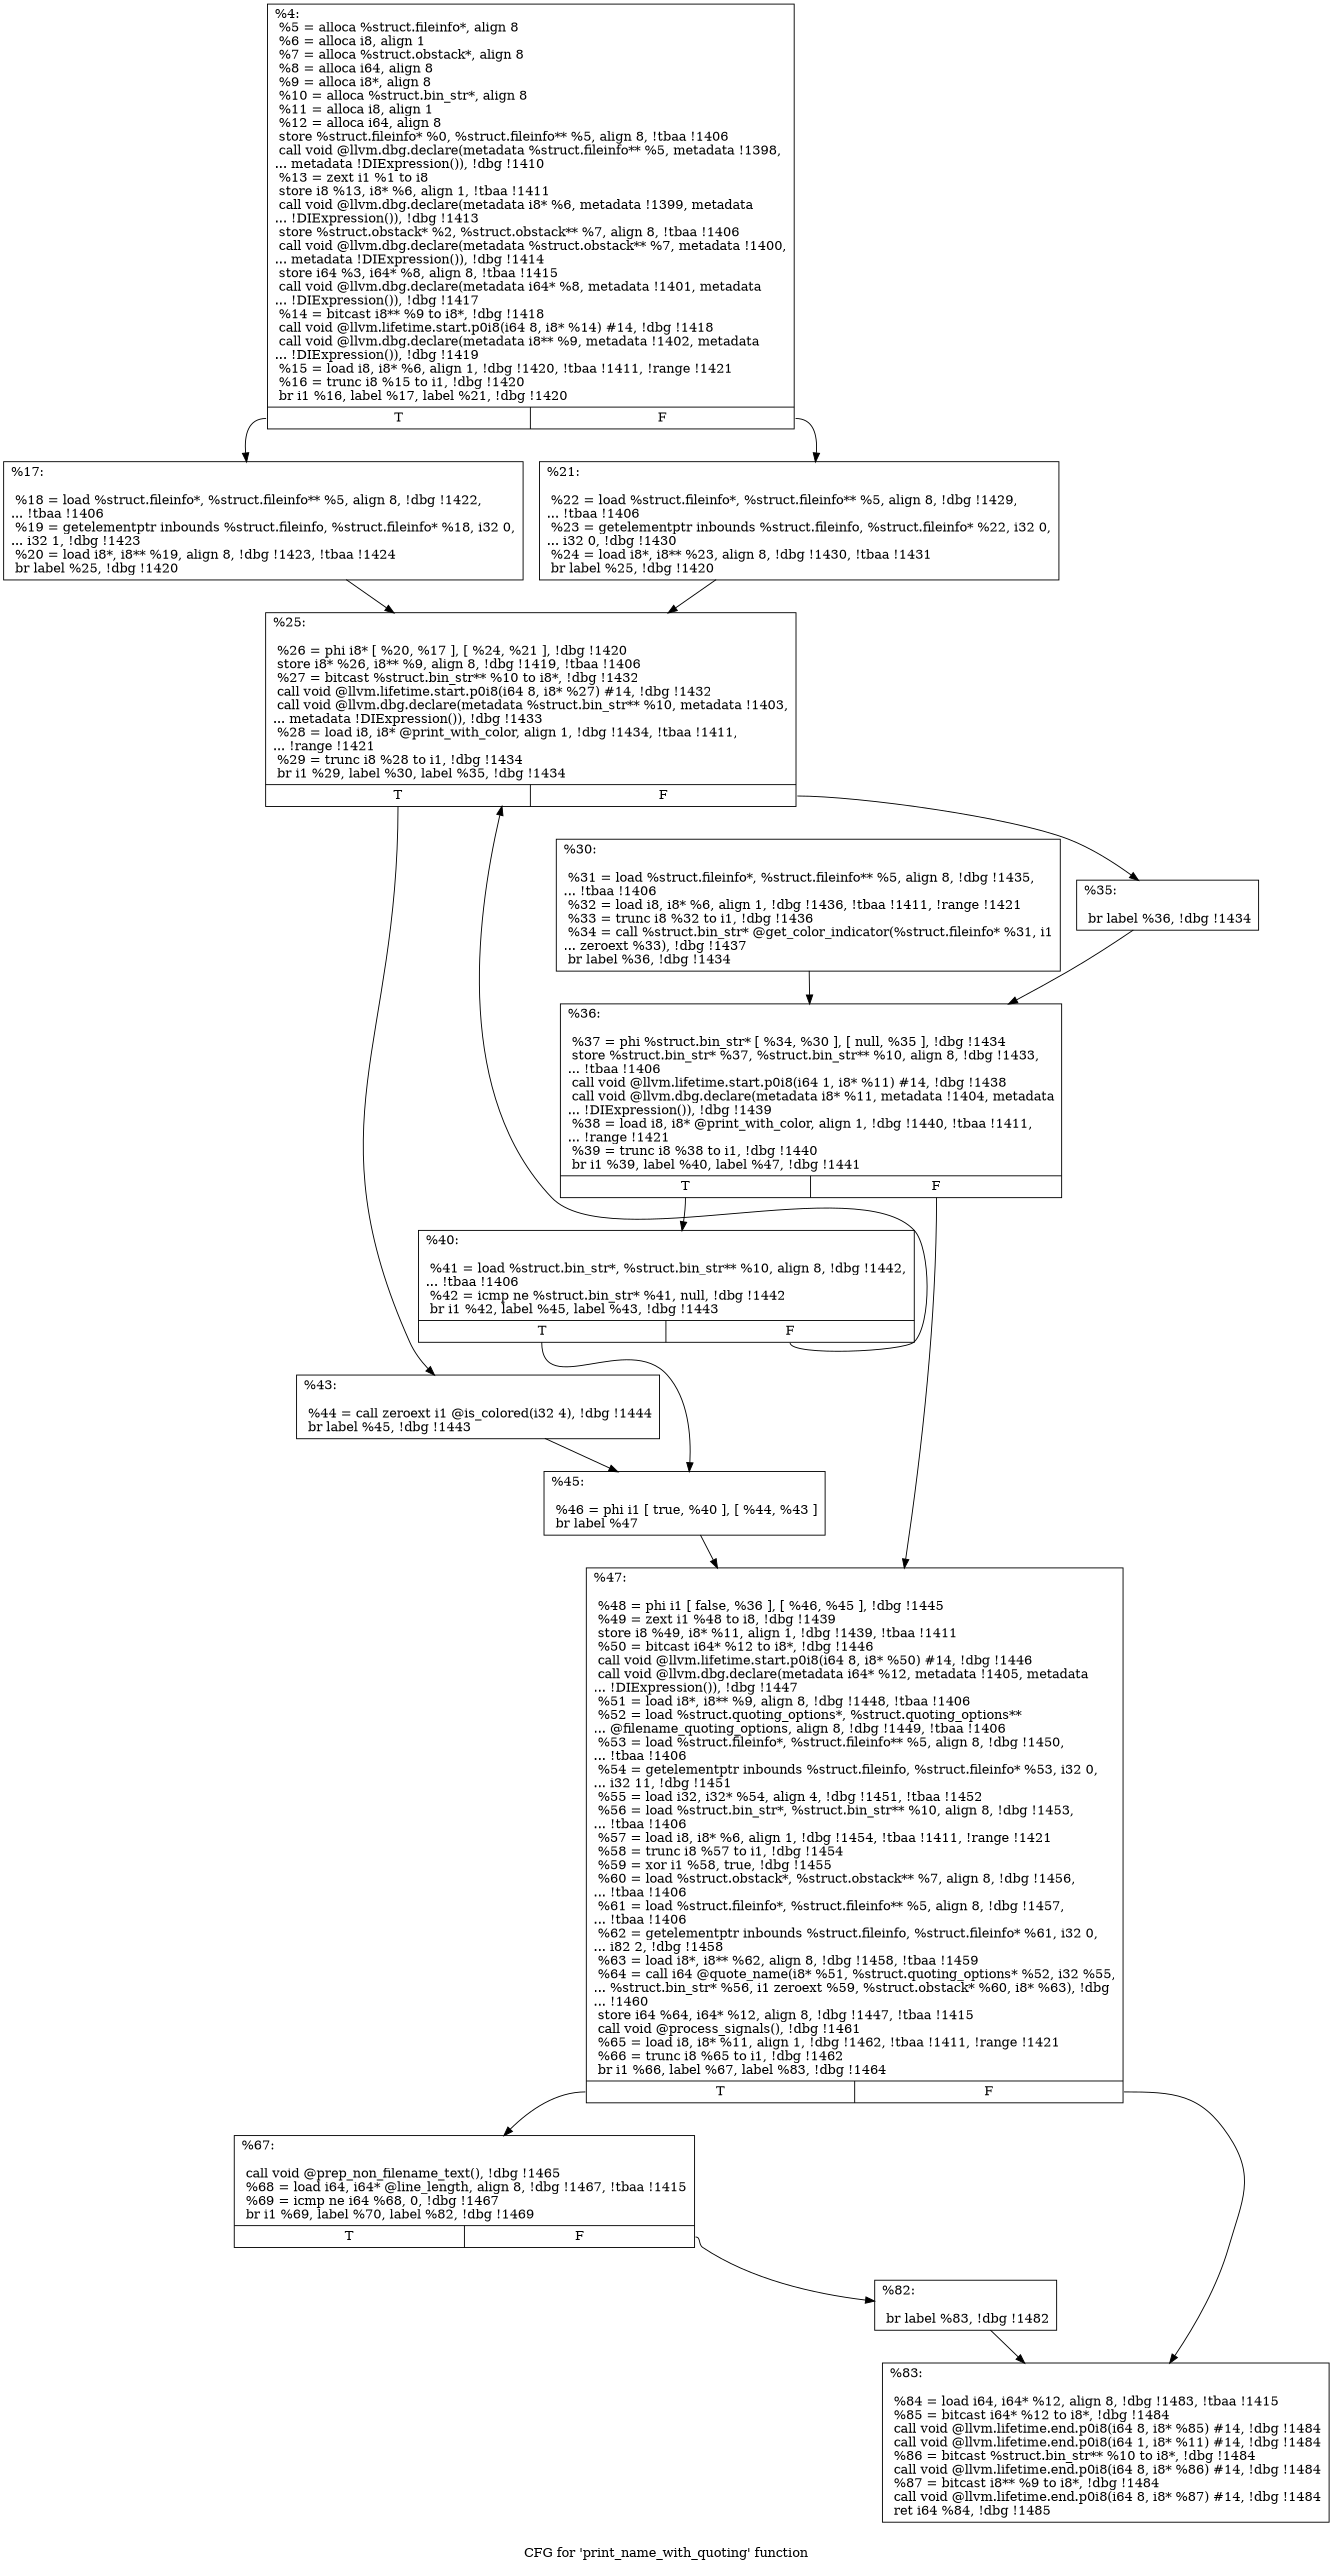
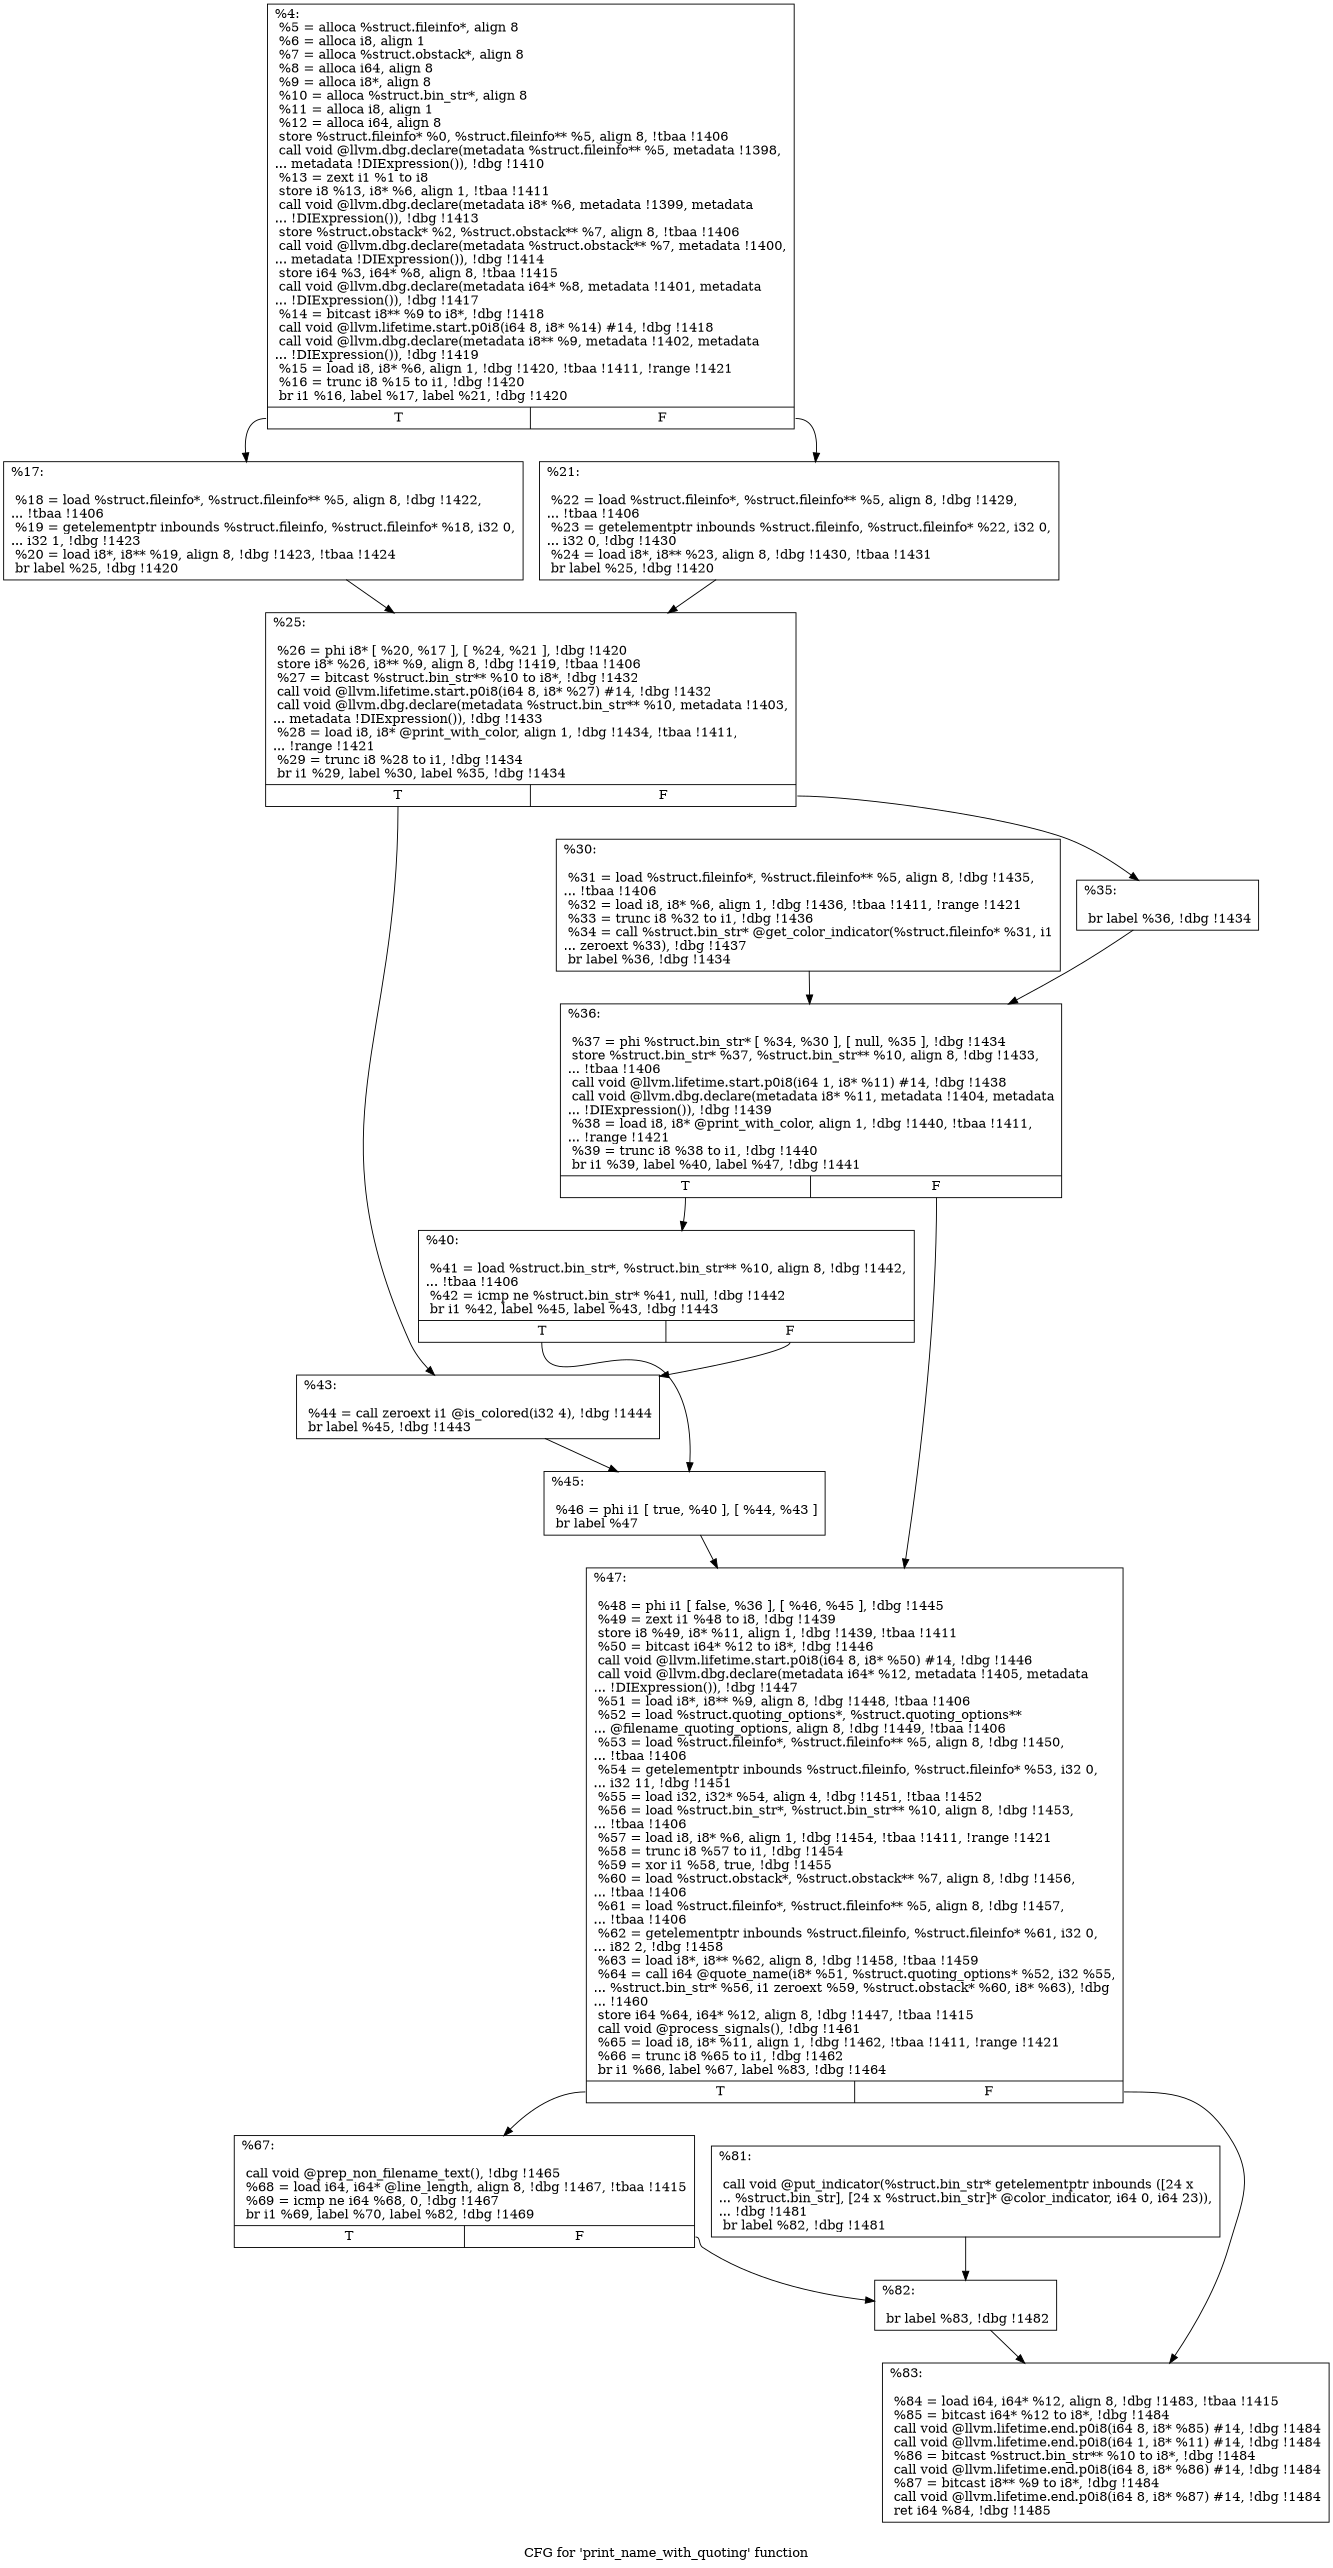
edge "%40:" -> "%25:": now "%40:" -> "%43:"
node "%81:": added
